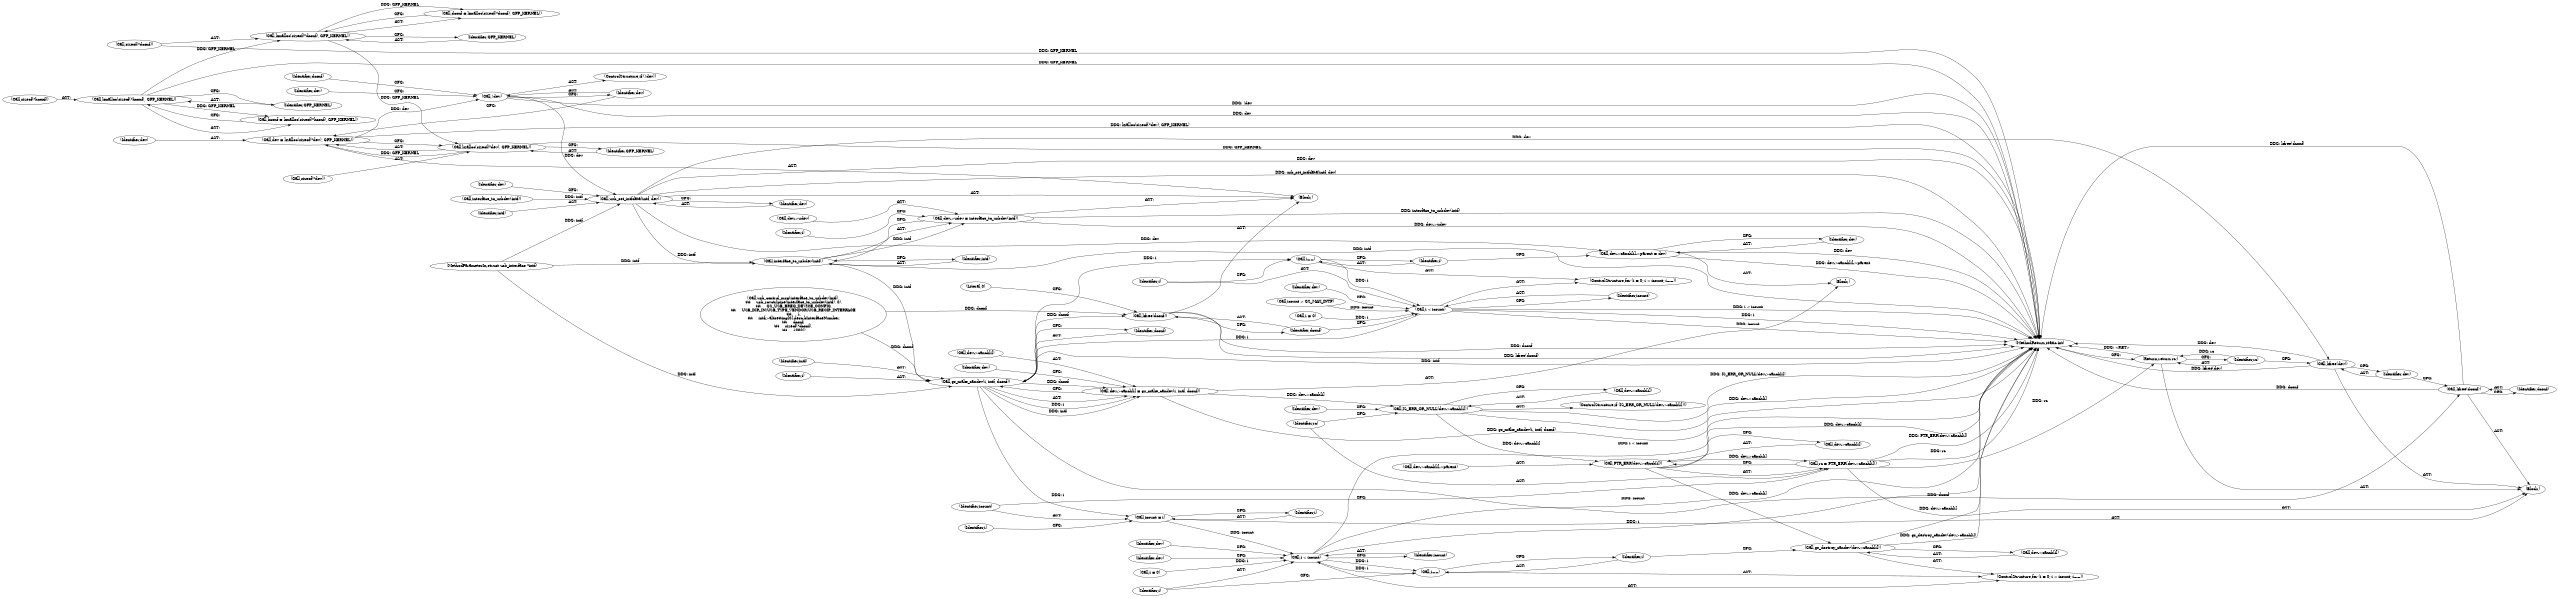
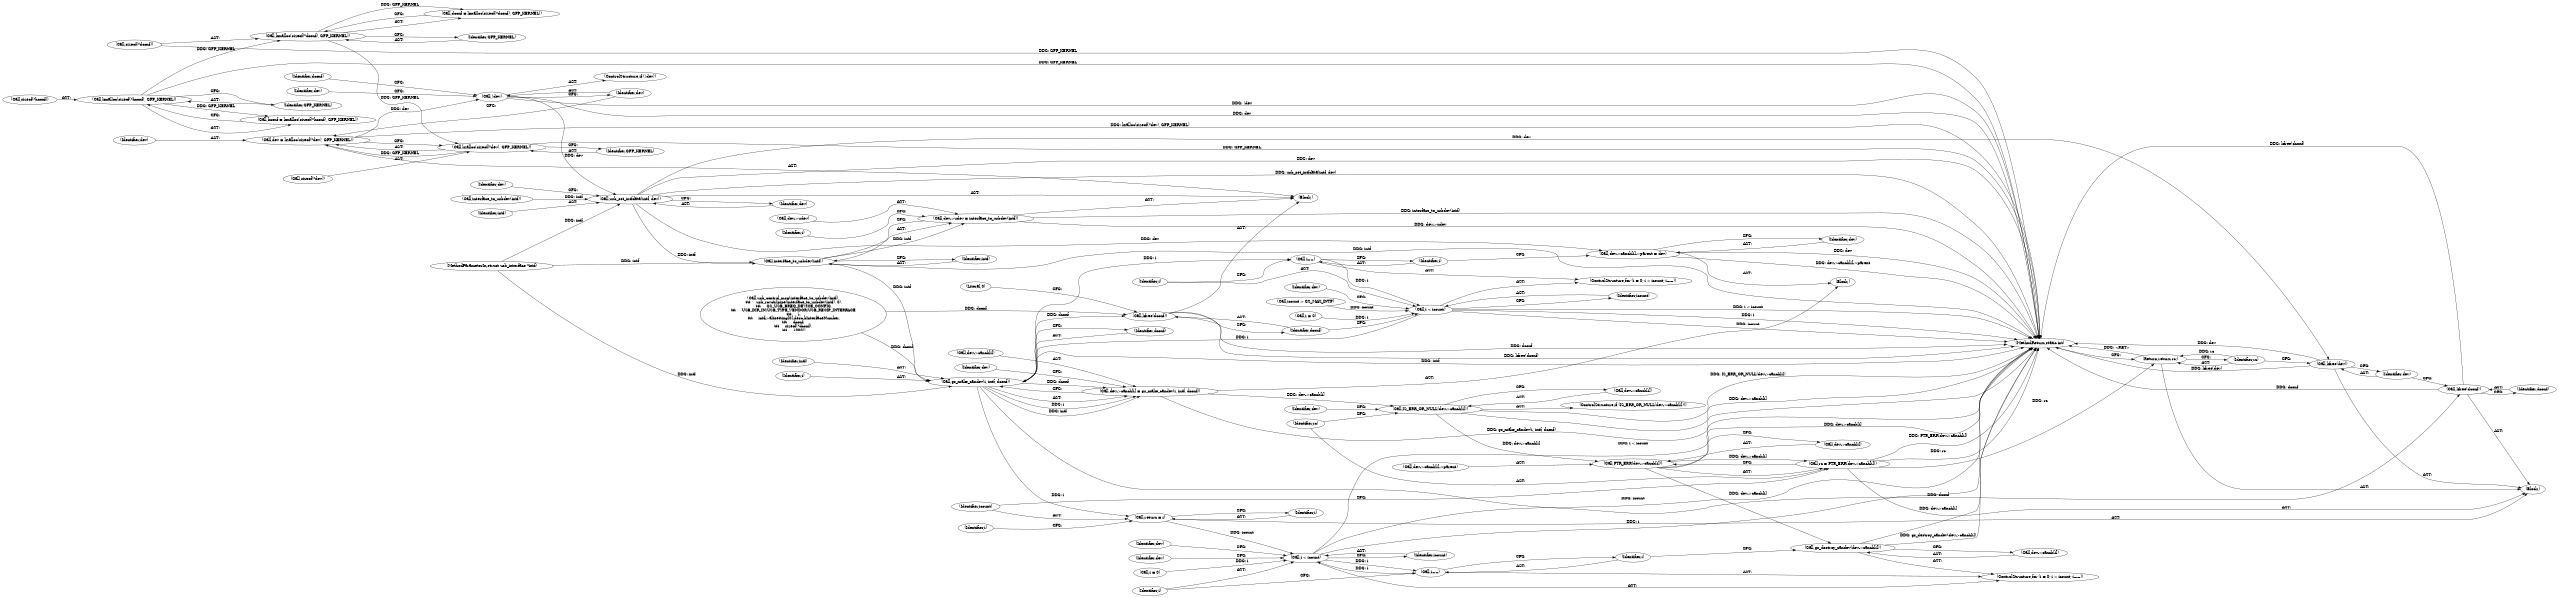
node "(Call,icount = i)": label "(Call,icount = i)" -> "(Call,return = i)"
